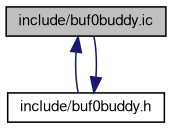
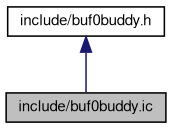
edge "include/buf0buddy.h" -> "include/buf0buddy.ic": removed
